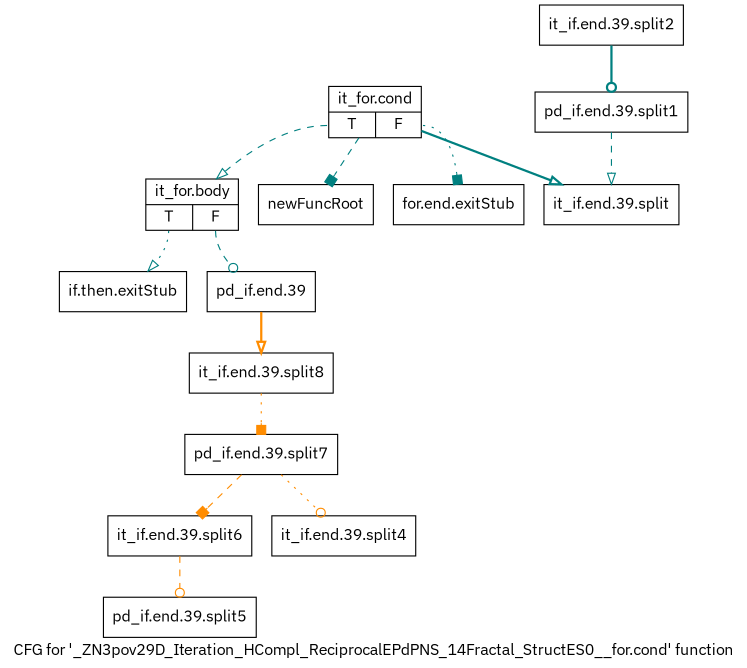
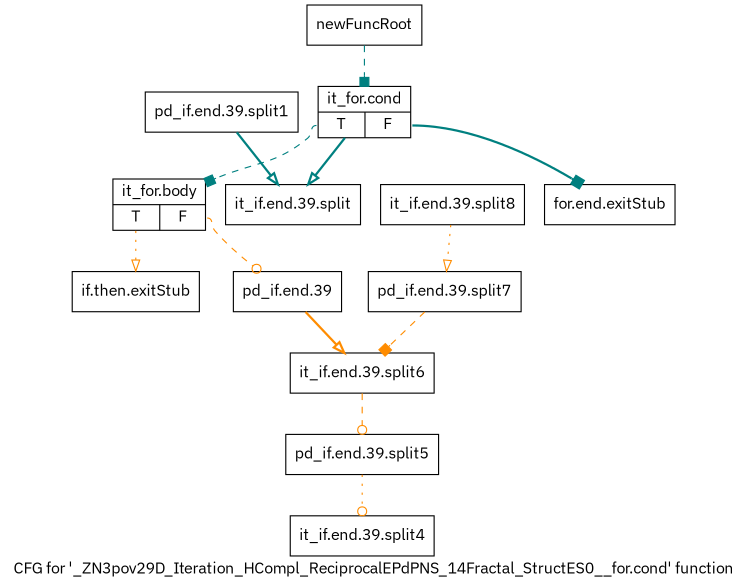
node "it_if.end.39.split2": removed
edge "it_for.cond" -> "it_for.body": arrowhead onormal -> box
edge "it_for.cond" -> "for.end.exitStub": style dotted -> bold
edge "pd_if.end.39.split1" -> "it_if.end.39.split": style dashed -> bold
edge "it_for.cond" -> "newFuncRoot": reversed
edge "it_for.body" -> "if.then.exitStub": color teal -> darkorange
edge "it_for.body" -> "pd_if.end.39": color teal -> darkorange
edge "pd_if.end.39" -> "it_if.end.39.split8": now "pd_if.end.39" -> "it_if.end.39.split6"
edge "it_if.end.39.split8" -> "pd_if.end.39.split7": arrowhead box -> onormal
edge "pd_if.end.39.split7" -> "it_if.end.39.split4": now "pd_if.end.39.split5" -> "it_if.end.39.split4"
